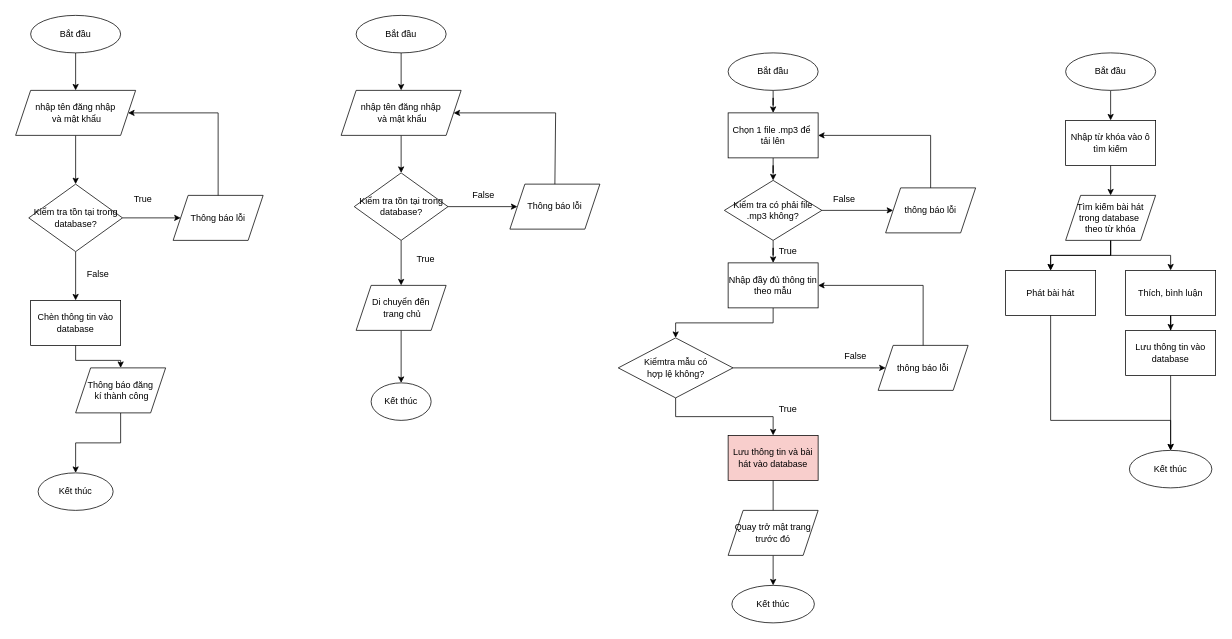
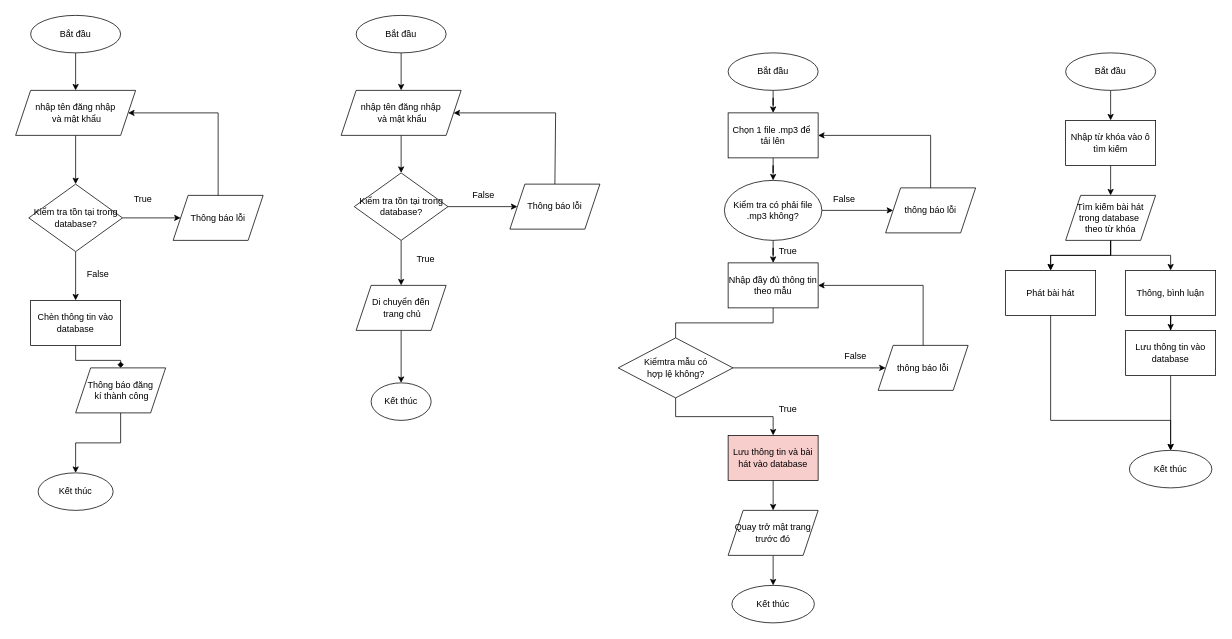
node "Kiểm tra có phải file .mp3 không?": shape diamond -> ellipse
node "Thích, bình luận": label "Thích, bình luận" -> "Thông, bình luận"
edge "Nhập đầy đủ thông tin theo mẫu" -> "Kiểmtra mẫu có hợp lệ không?": arrowhead classic -> none
edge "Chèn thông tin vào database" -> "Thông báo đăng kí thành công": arrowhead classic -> diamond
edge "Lưu thông tin và bài hát vào database" -- "Quay trở mật trang trước đó": arrowhead none -> classic
